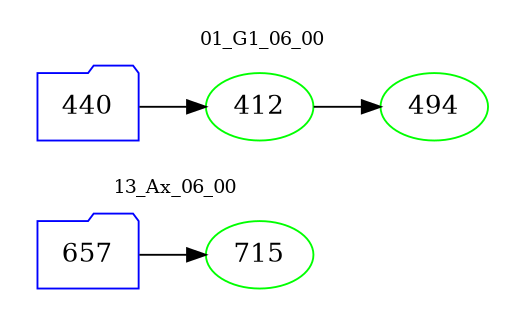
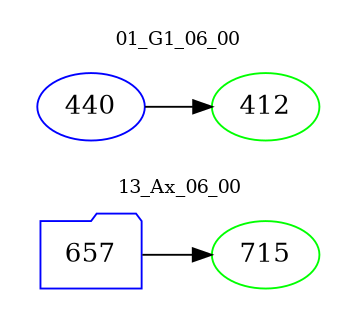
node "440": shape folder -> ellipse
node "494": removed
